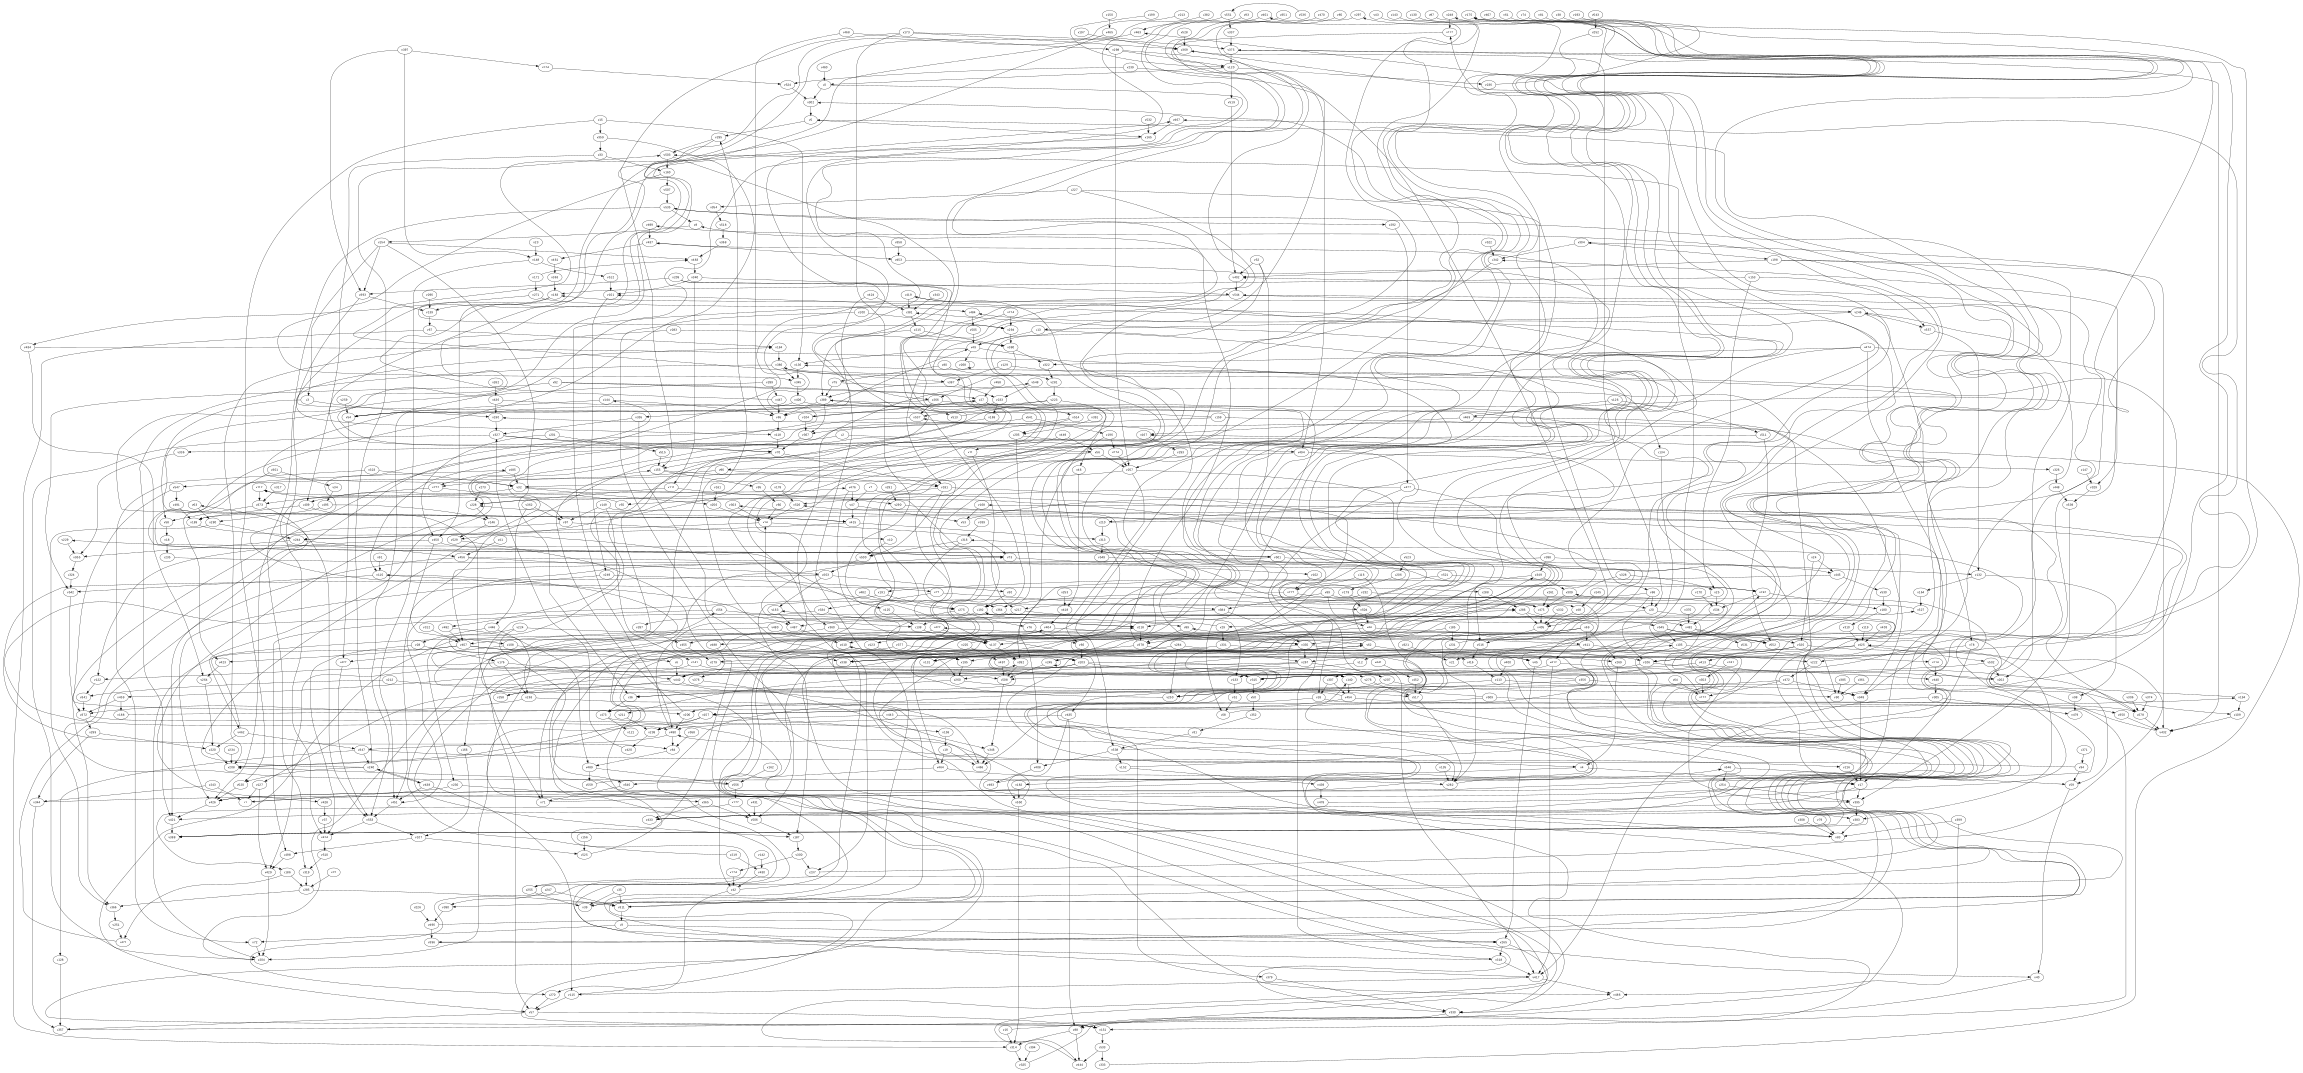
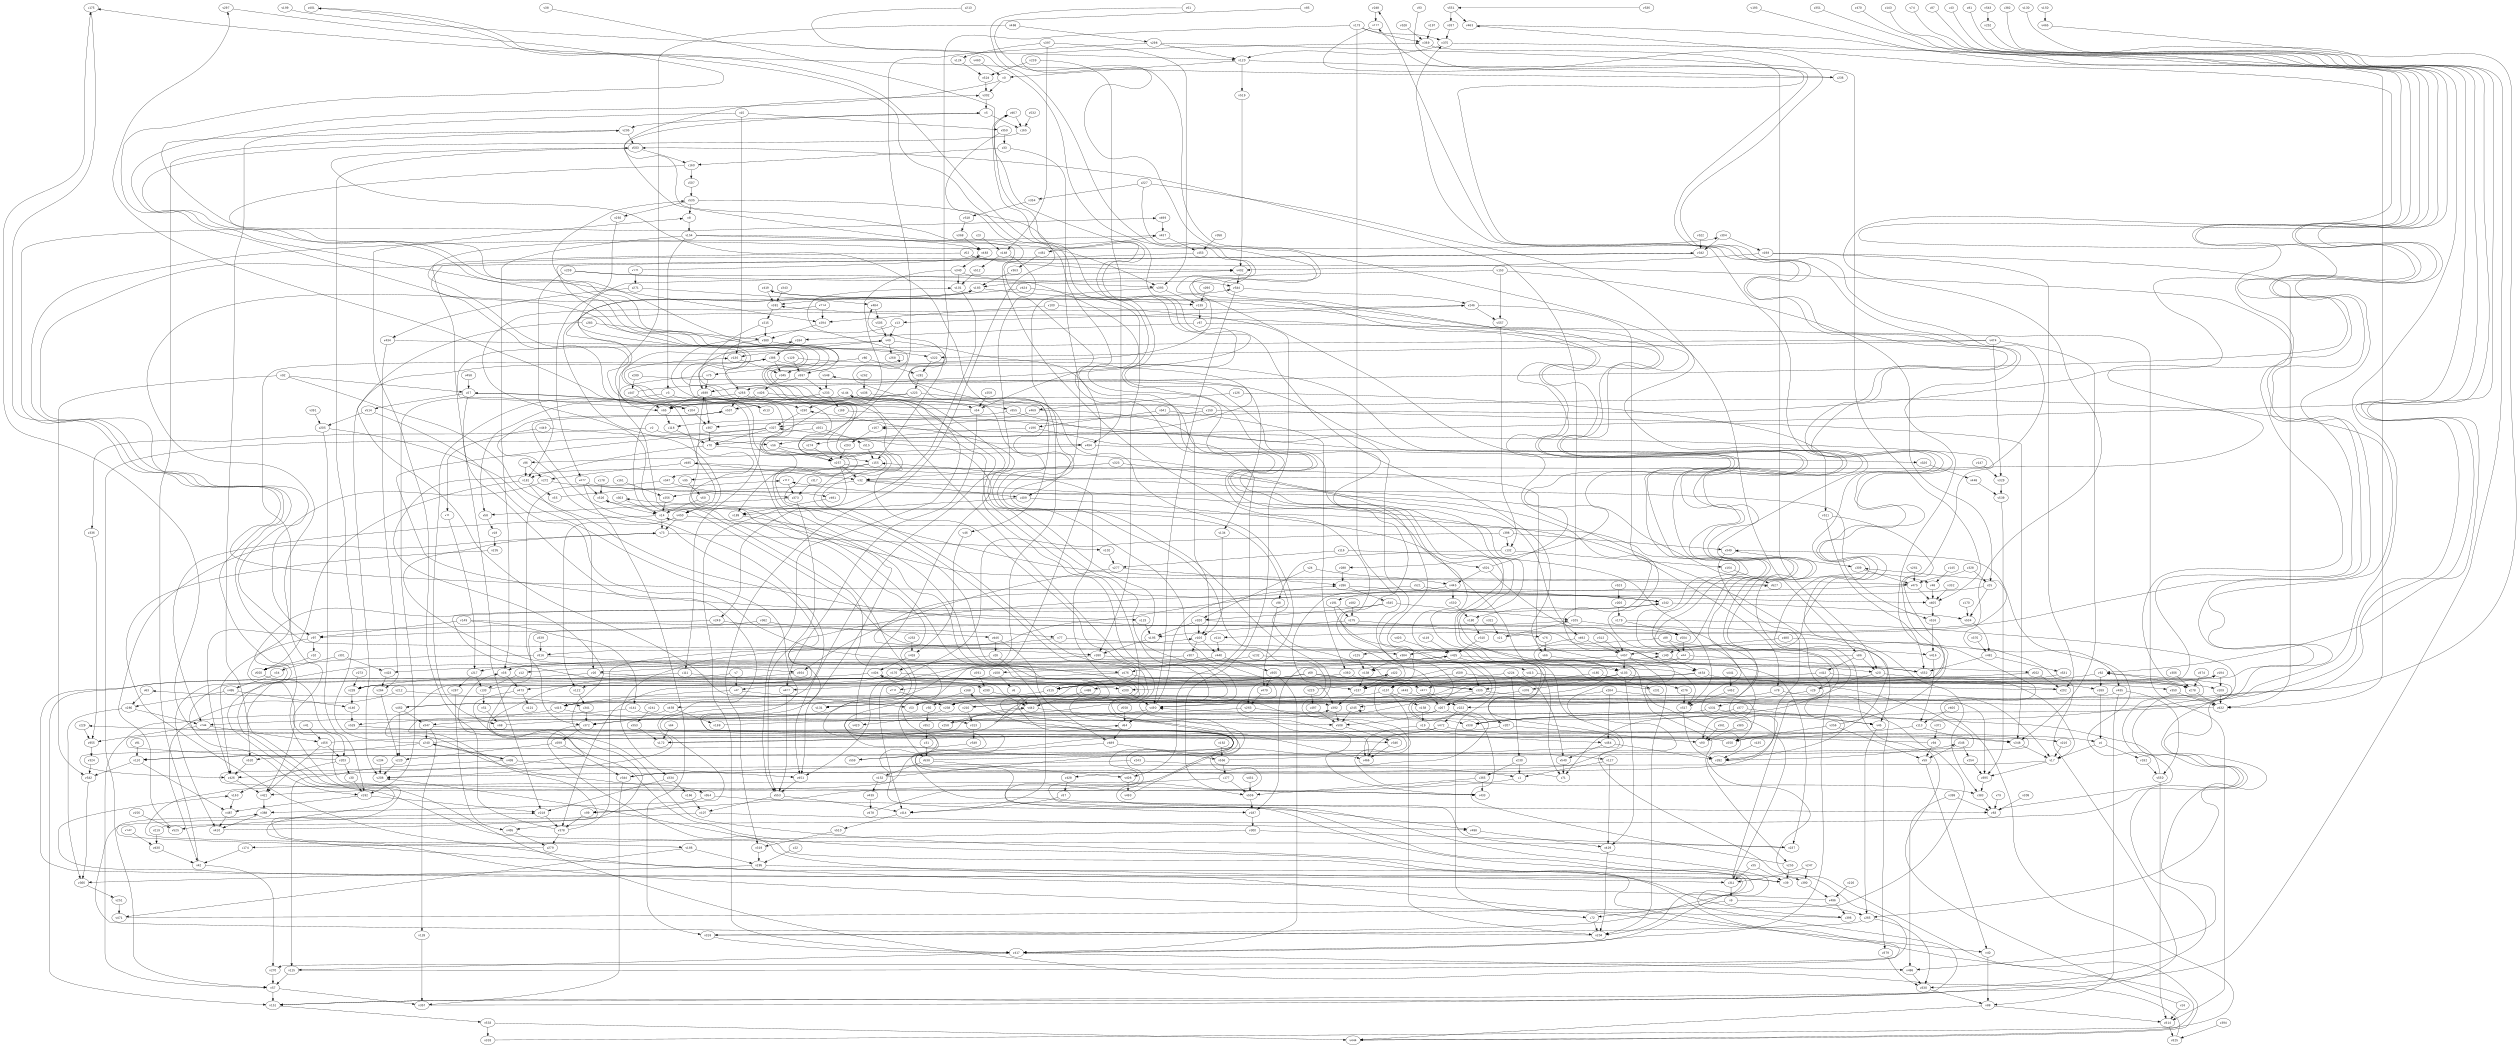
node "v407": removed
edge "v440" -> "v476": added
edge "v176" -> "v263": now "v479" -> "v263"
edge "v509" -> "v278": now "v62" -> "v278"
